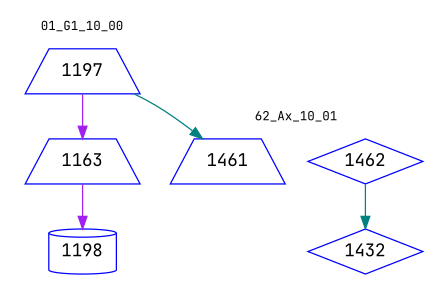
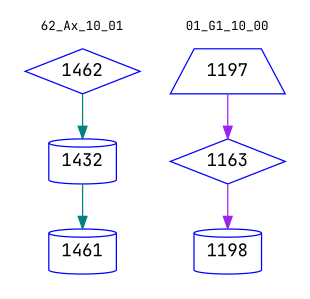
edge "1197" -> "1461": now "1432" -> "1461"
node "1163": shape trapezium -> diamond
node "1461": shape trapezium -> cylinder
node "1432": shape diamond -> cylinder
